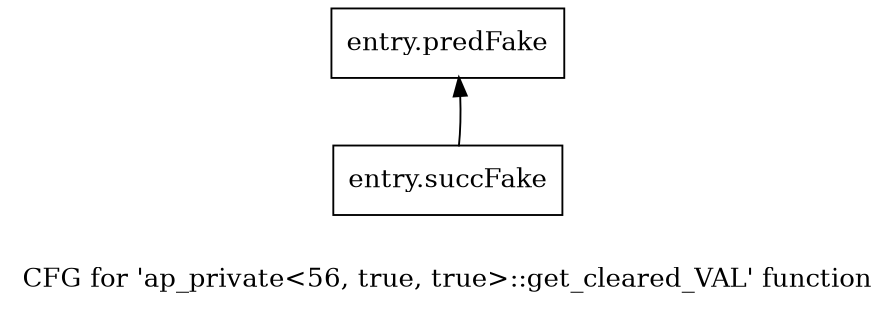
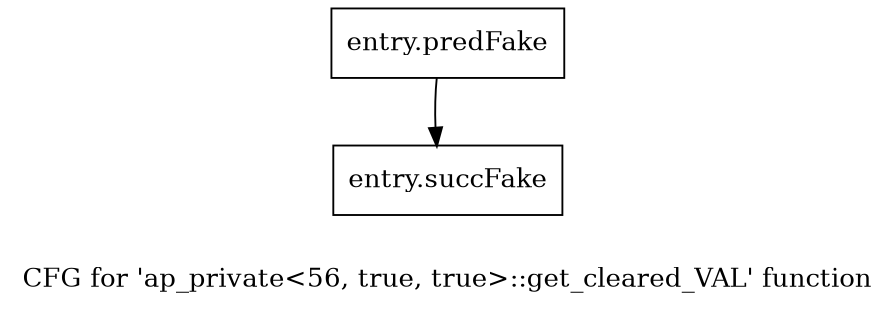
edge "entry.succFake" -> "entry.predFake": reversed
